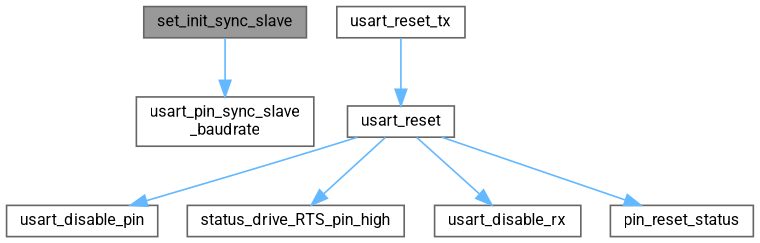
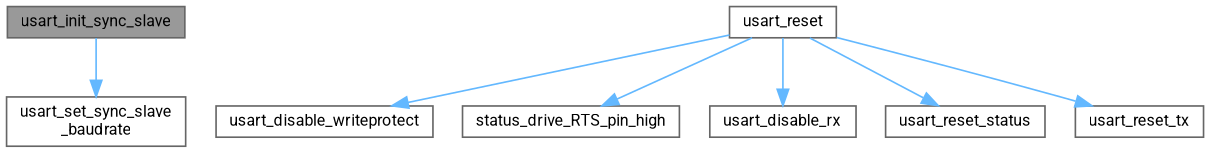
node "set_init_sync_slave": label "set_init_sync_slave" -> "usart_init_sync_slave"
edge "usart_reset_tx" -> "usart_reset": reversed
node "usart_pin_sync_slave _baudrate": label "usart_pin_sync_slave _baudrate" -> "usart_set_sync_slave _baudrate"
node "usart_disable_pin": label "usart_disable_pin" -> "usart_disable_writeprotect"
node "pin_reset_status": label "pin_reset_status" -> "usart_reset_status"
